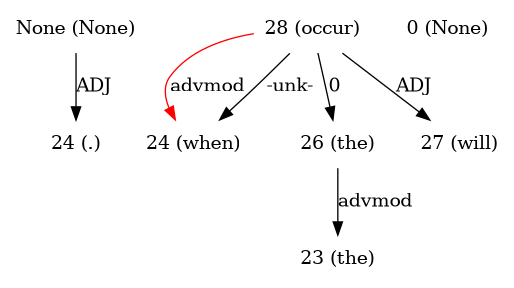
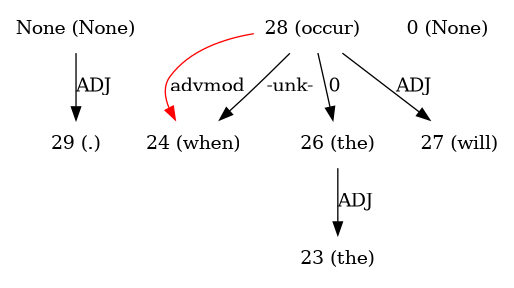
node "24 (.)": label "24 (.)" -> "29 (.)"
edge "26 (the)" -> "23 (the)": label "advmod" -> "ADJ"
